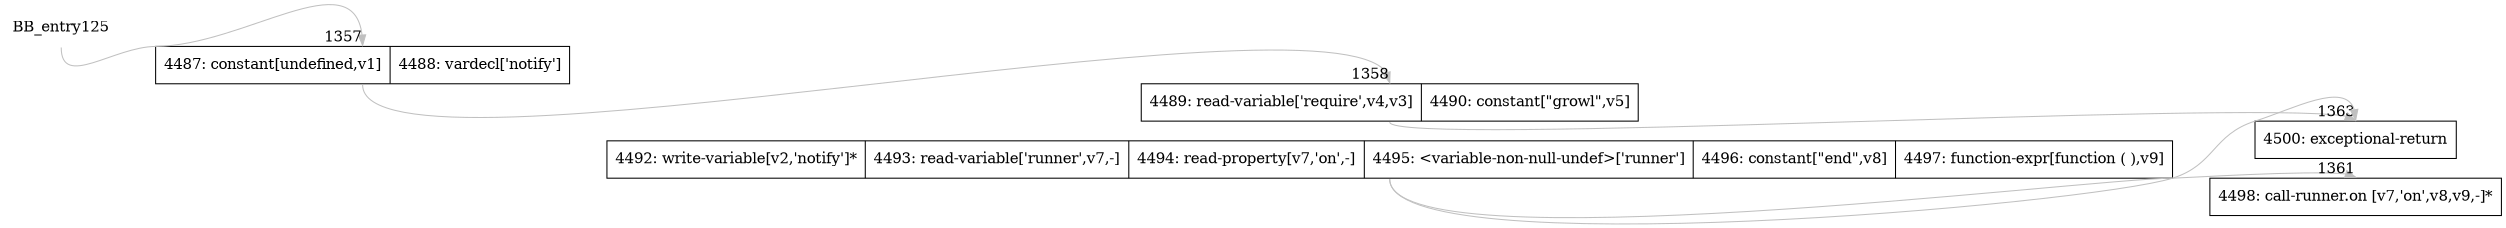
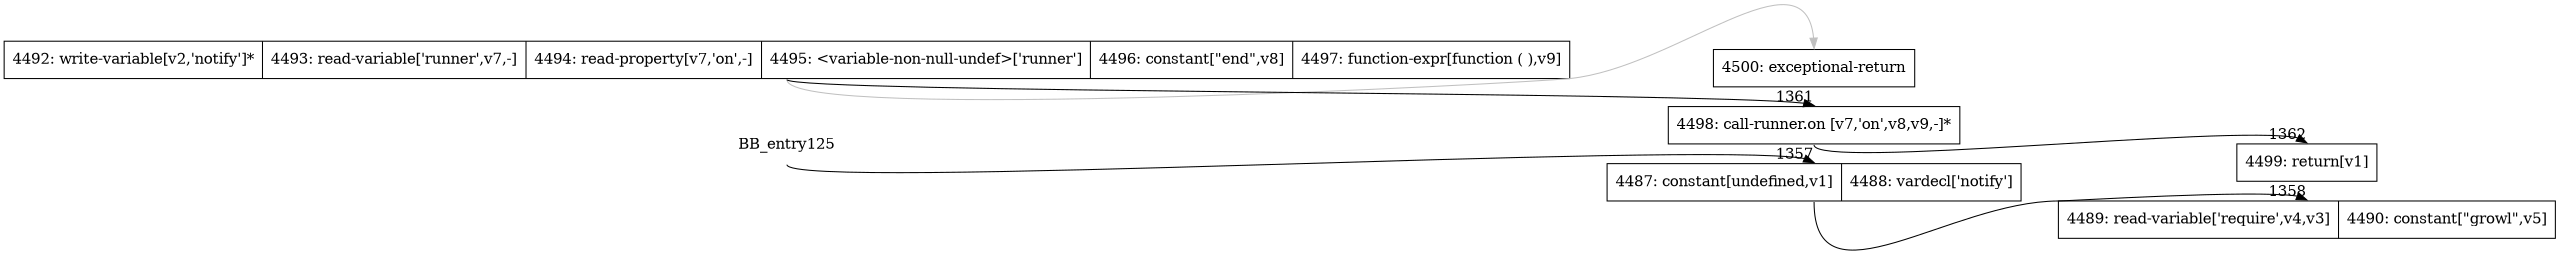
edge "BB_entry125" -> "4487: constant[undefined,v1]": color gray -> black
edge "4487: constant[undefined,v1]" -> "4489: read-variable['require',v4,v3]": color gray -> black
edge "4489: read-variable['require',v4,v3]" -> "4500: exceptional-return": removed
node "4499: return[v1]": added
edge "4492: write-variable[v2,'notify']*" -> "4498: call-runner.on [v7,'on',v8,v9,-]*": color gray -> black
